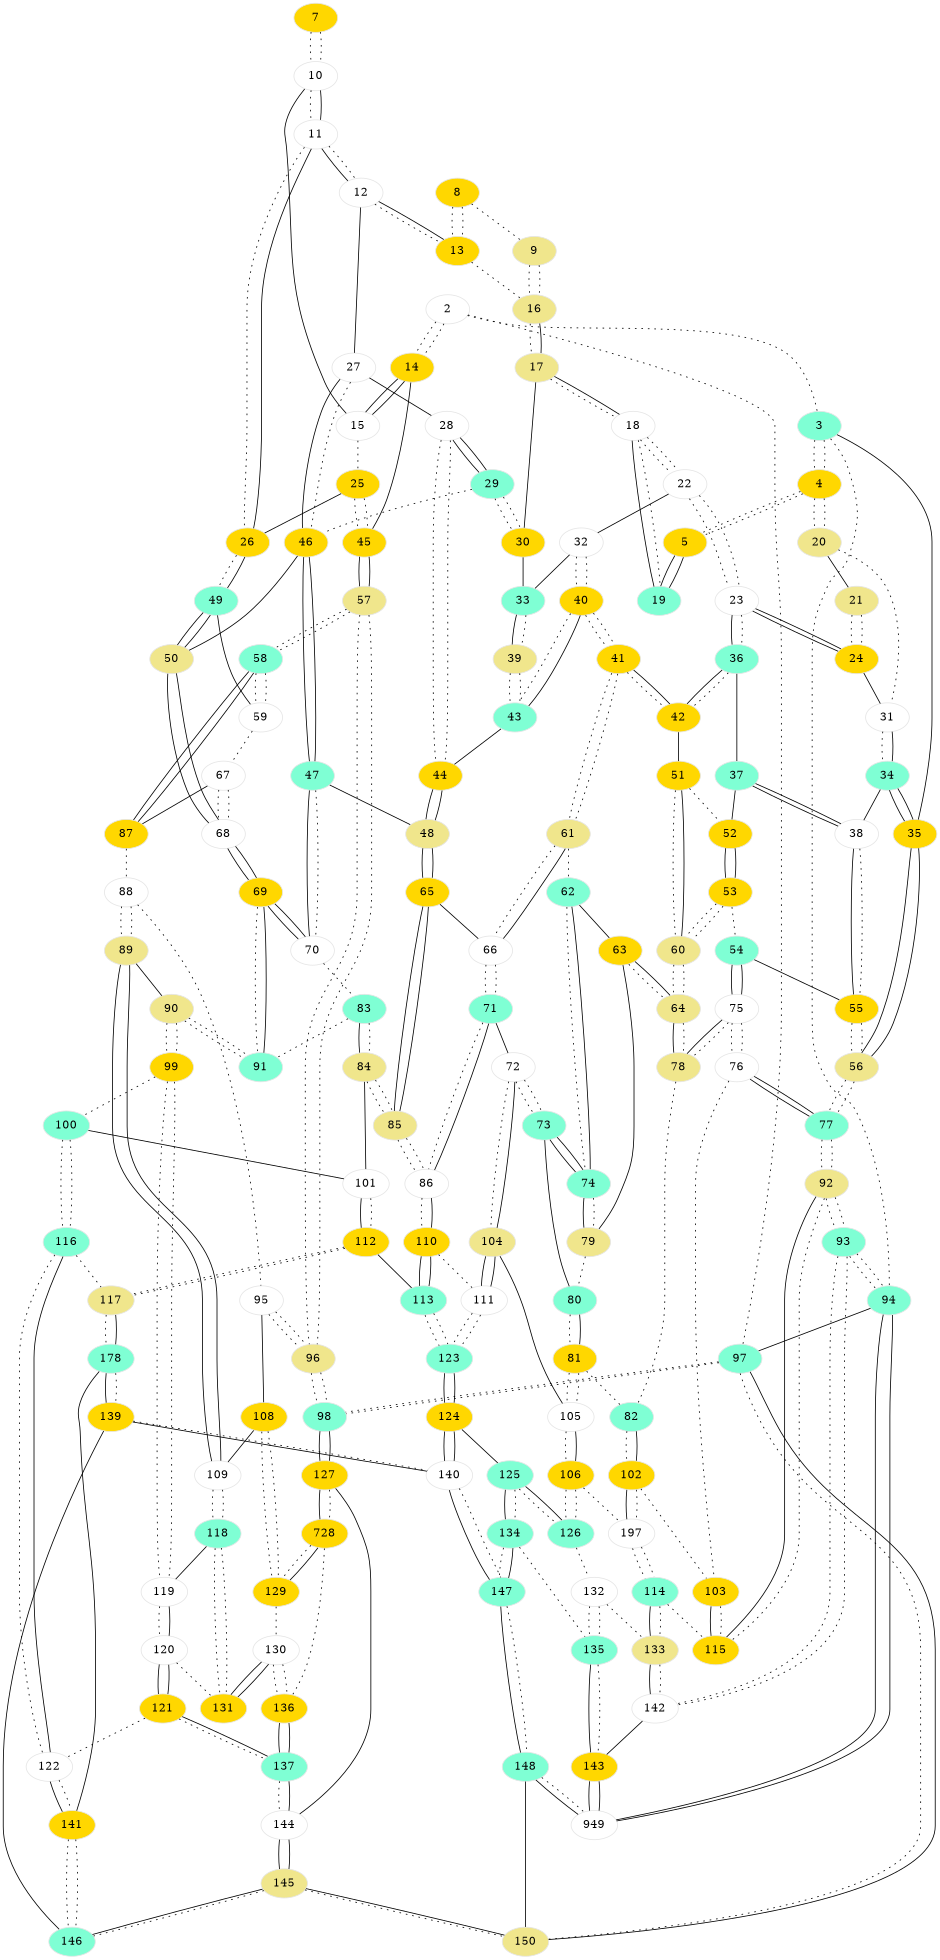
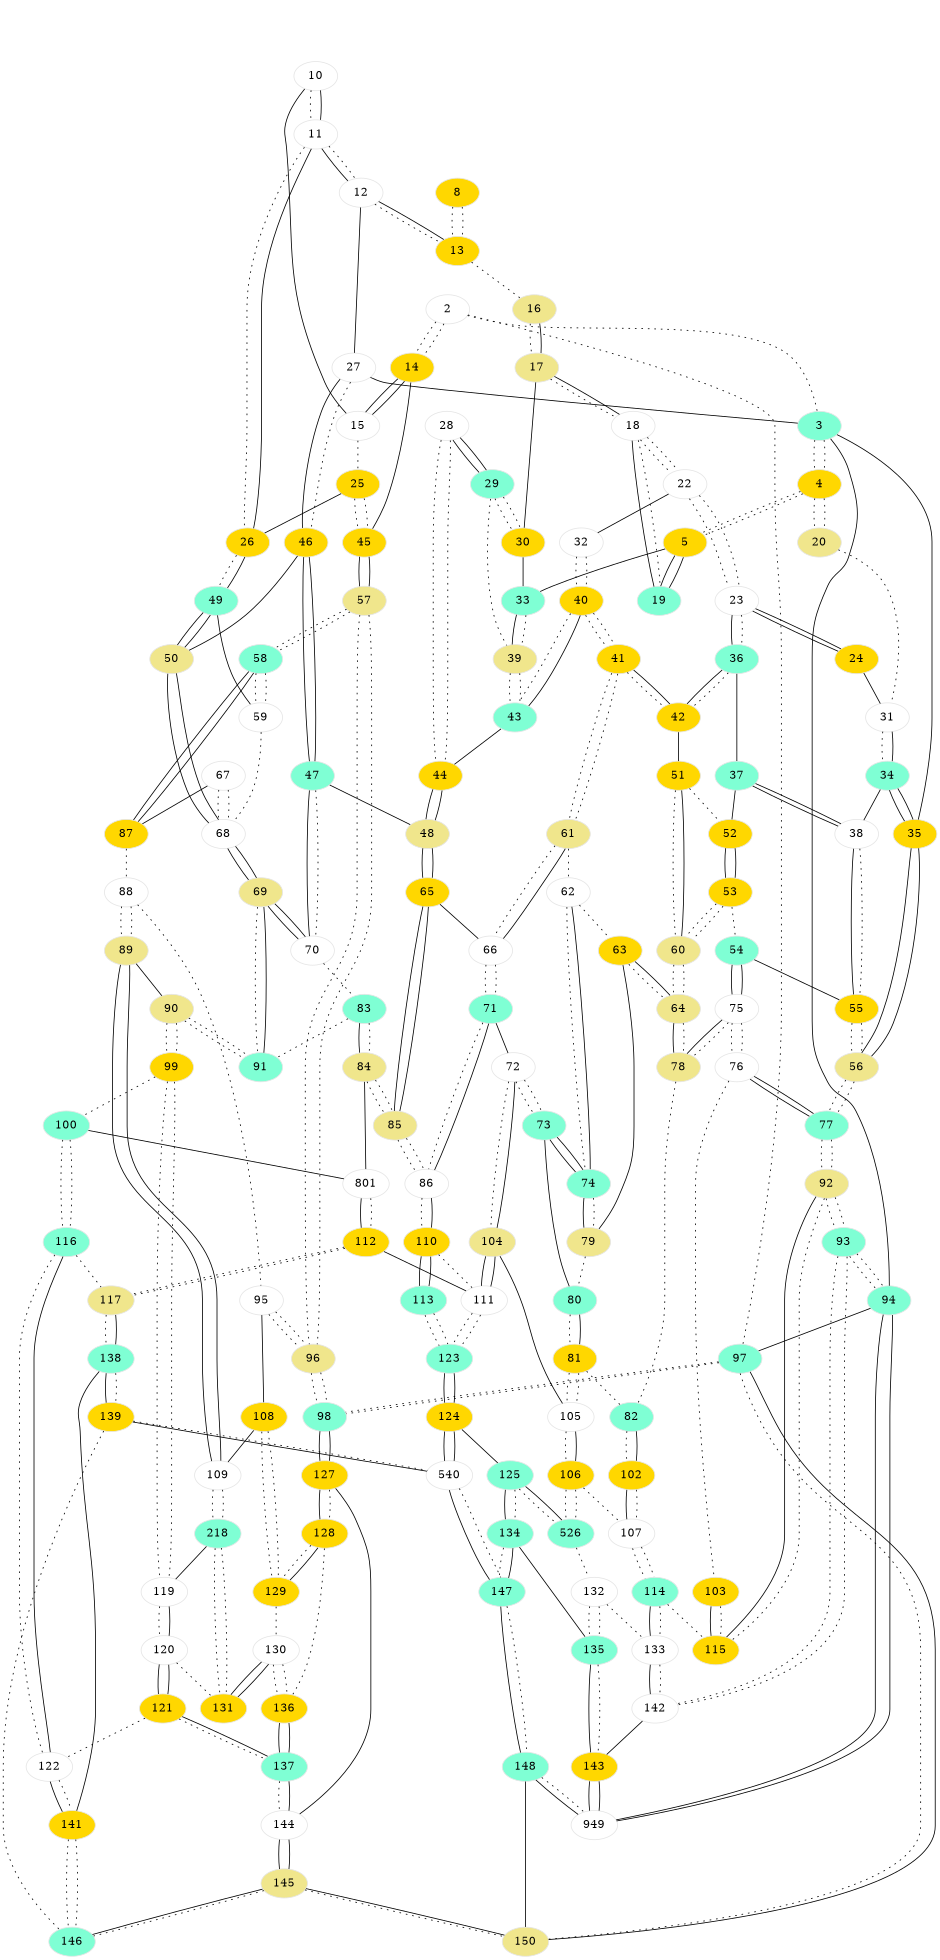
node "7": removed
node "9": removed
edge "27" -- "28": now "27" -- "3"
edge "29" -- "46": now "29" -- "39"
edge "32" -- "33": now "5" -- "33"
node "21": removed
edge "59" -- "67": now "59" -- "68"
edge "3" -- "94": style dotted -> solid
node "69": fillcolor gold -> khaki
node "62": fillcolor aquamarine -> white
edge "62" -- "63": style solid -> dotted
node "101": label "101" -> "801"
edge "112" -- "113": now "112" -- "111"
node "178": label "178" -> "138"
node "140": label "140" -> "540"
node "118": label "118" -> "218"
node "728": label "728" -> "128"
node "126": label "126" -> "526"
node "197": label "197" -> "107"
edge "102" -- "103": removed
edge "134" -- "135": style dotted -> solid
node "133": fillcolor khaki -> white
edge "139" -- "146": style solid -> dotted
